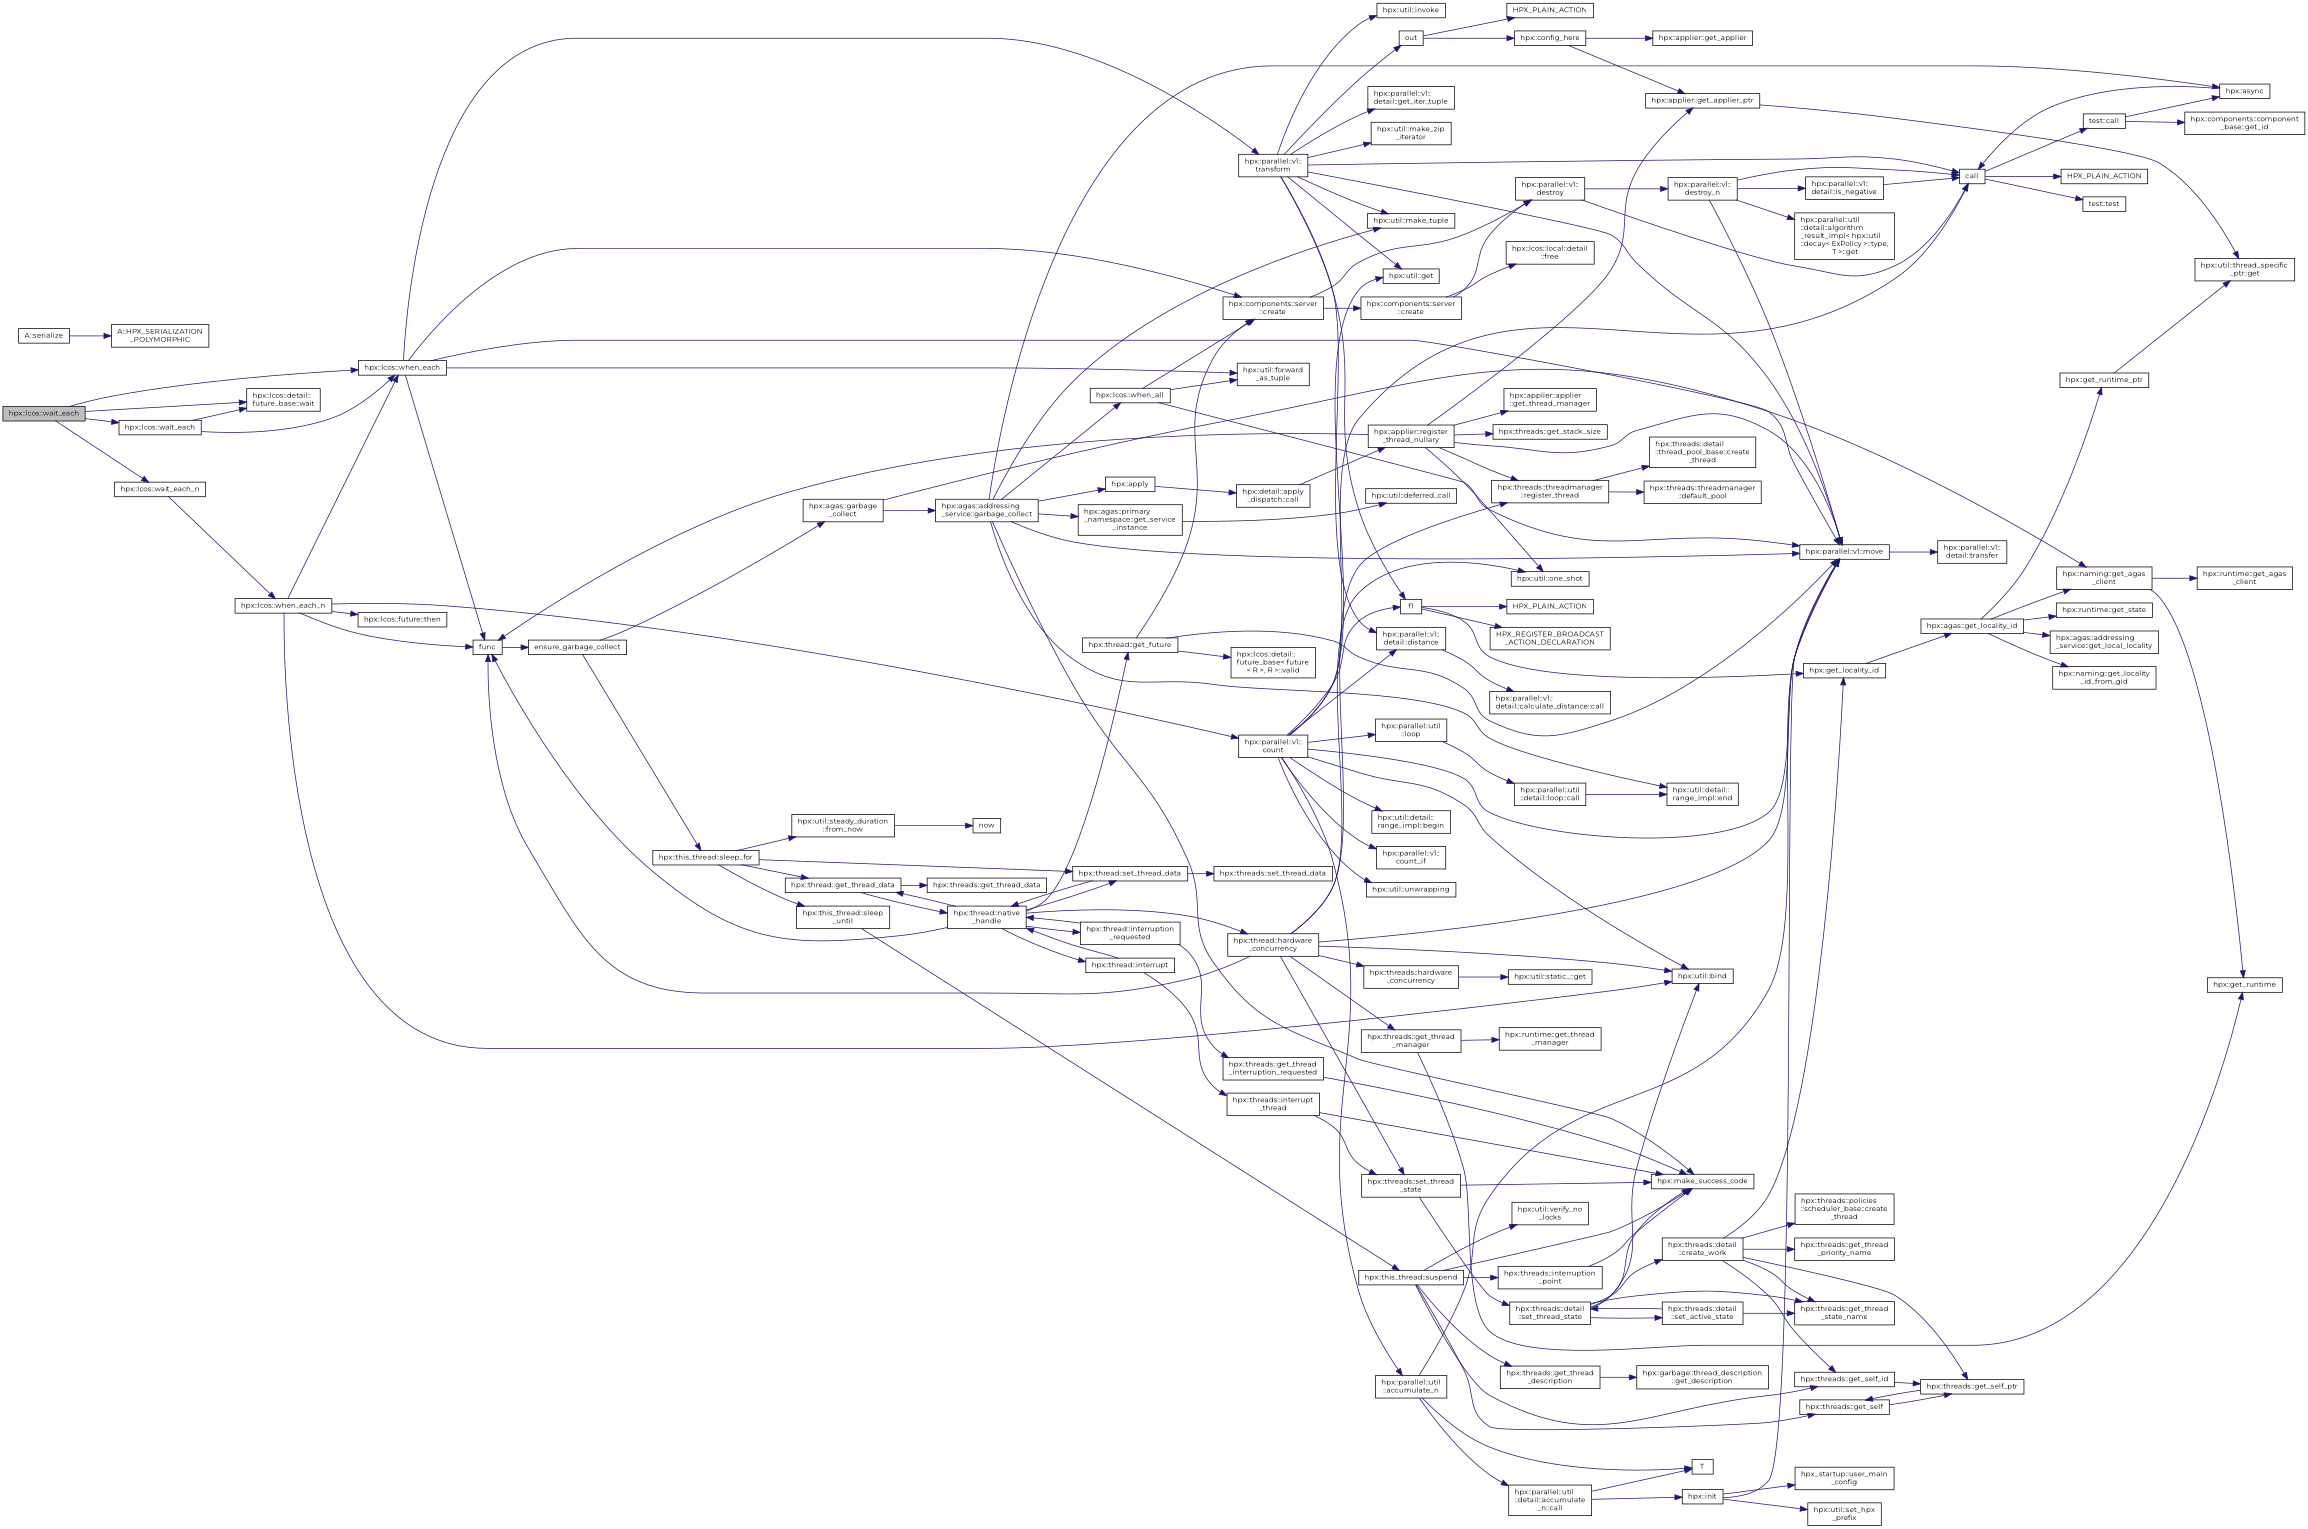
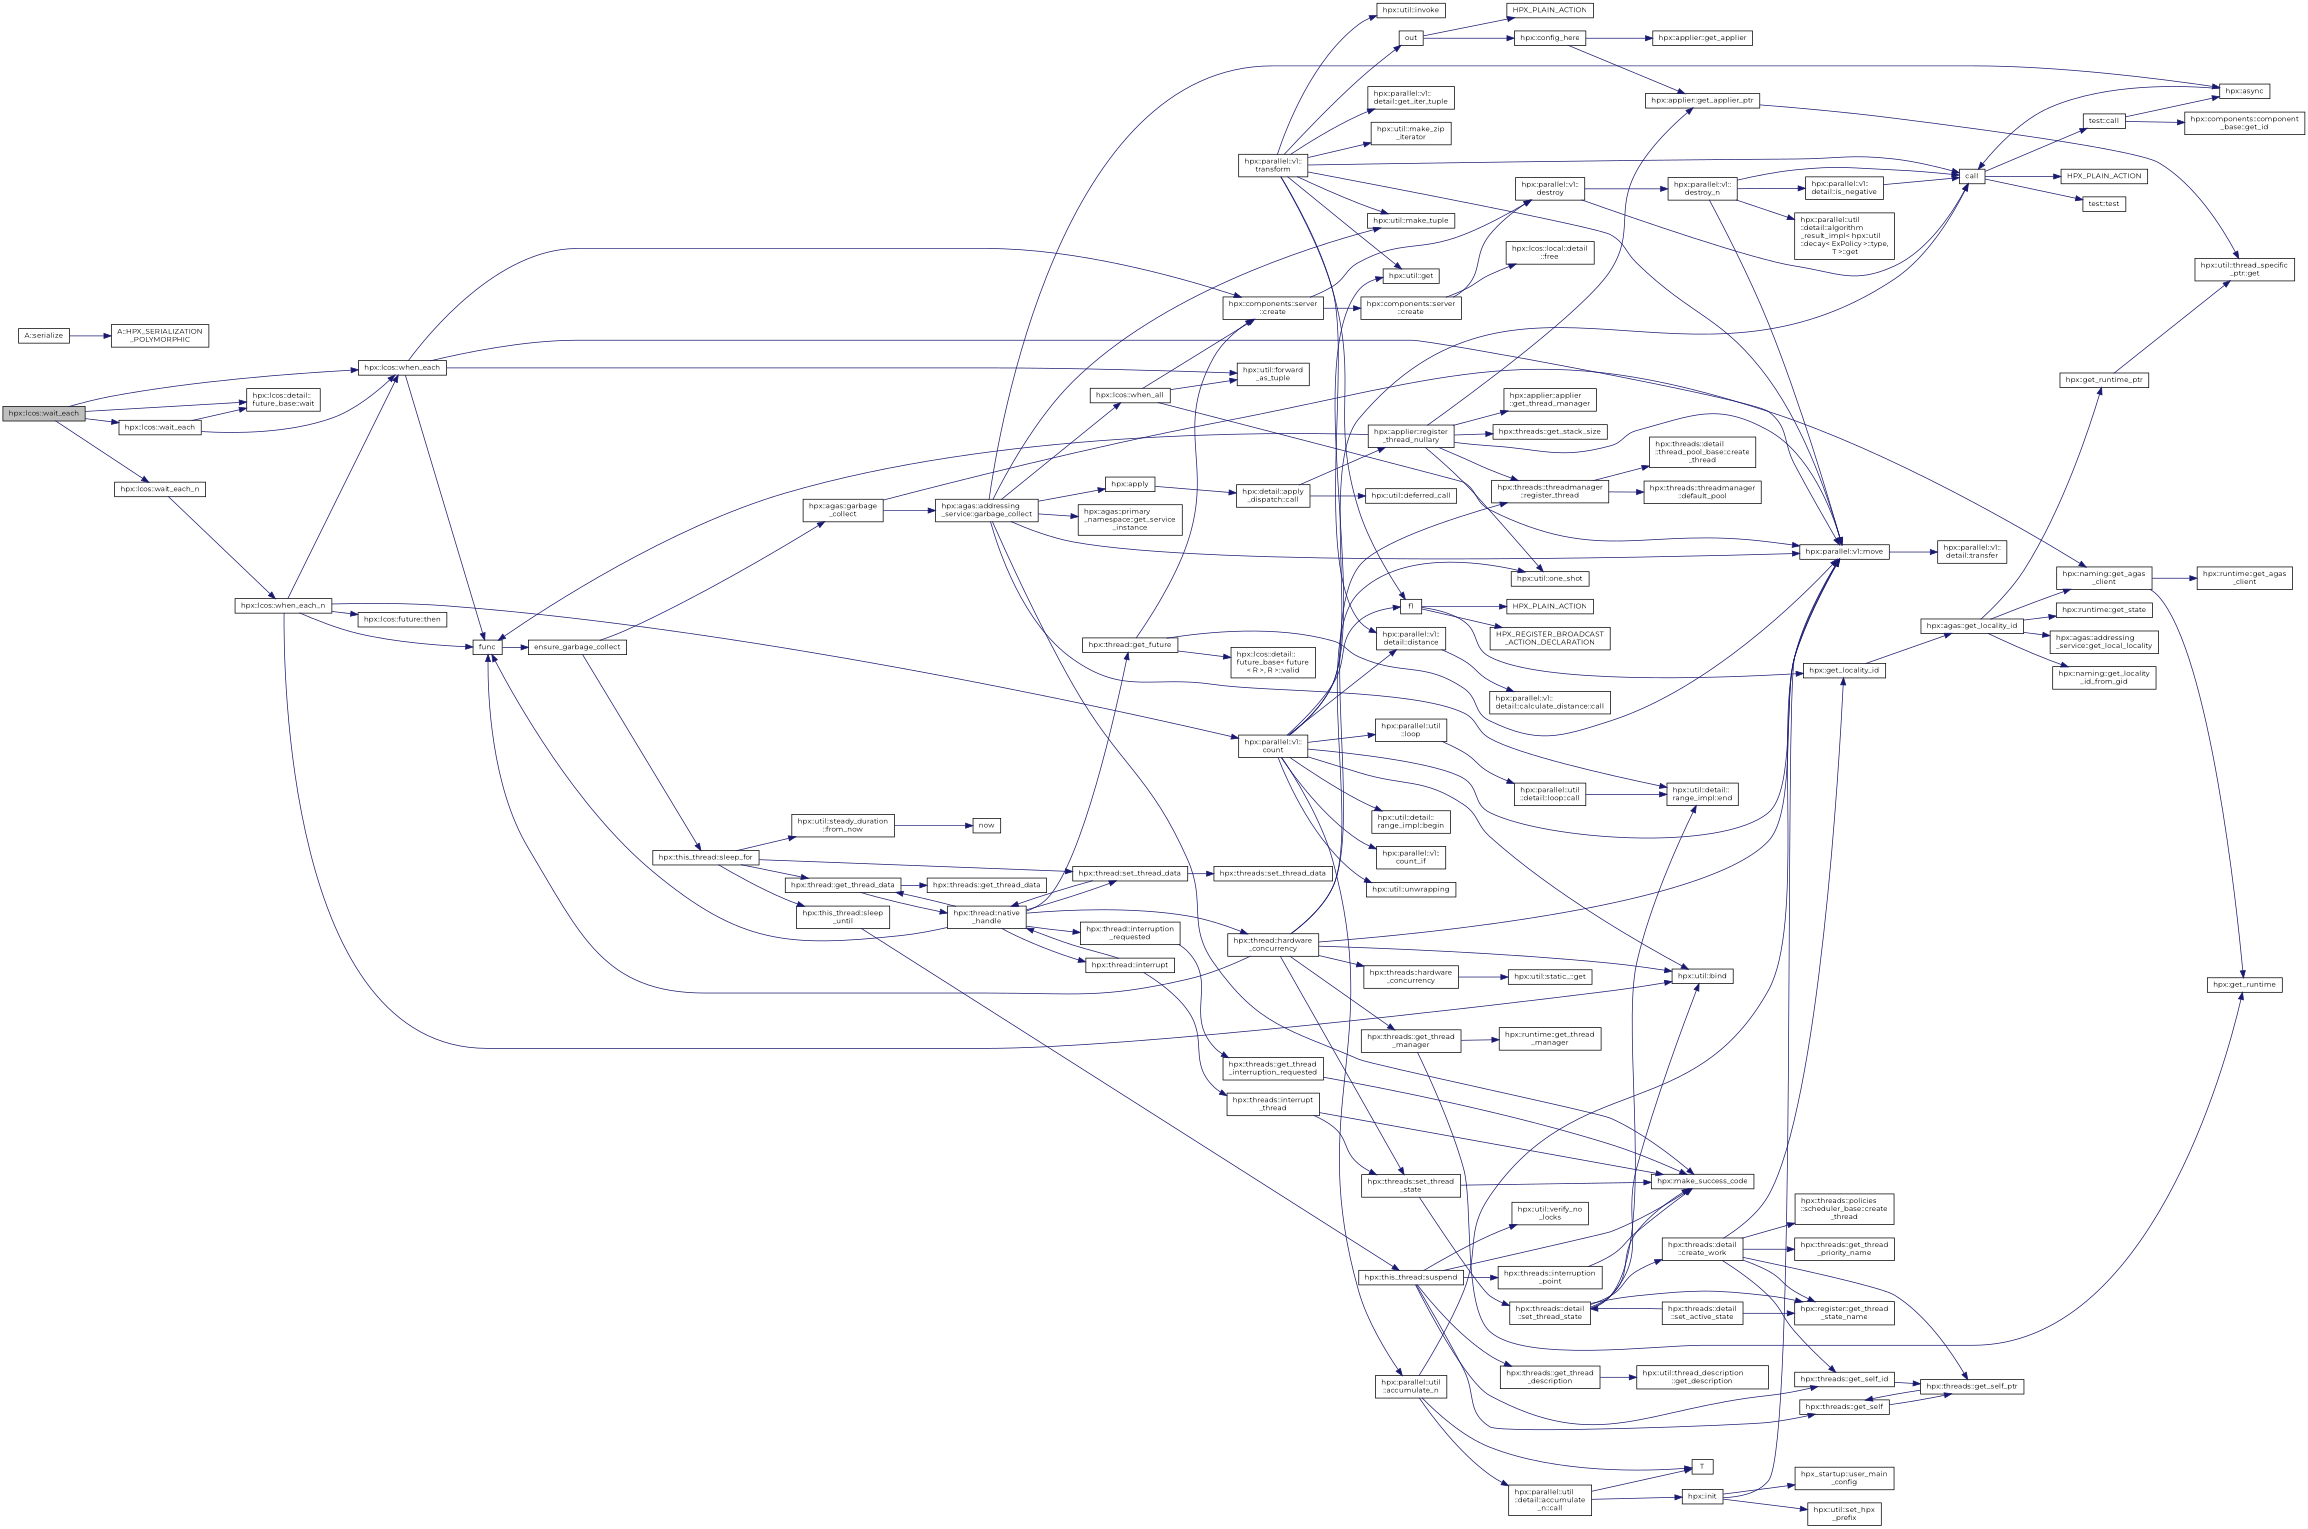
edge "hpx::lcos::when_each" -> "hpx::parallel::v1:: transform": removed
edge "hpx::agas::primary _namespace::get_service _instance" -> "hpx::util::deferred_call": now "hpx::detail::apply _dispatch::call" -> "hpx::util::deferred_call"
edge "hpx::thread::interruption _requested" -> "hpx::thread::native _handle": removed
node "hpx::threads::get_thread _state_name": label "hpx::threads::get_thread _state_name" -> "hpx::register::get_thread _state_name"
edge "hpx::threads::detail ::set_thread_state" -> "hpx::threads::detail ::set_active_state": now "hpx::threads::detail ::set_thread_state" -> "hpx::util::detail:: range_impl::end"
node "hpx::garbage::thread_description ::get_description": label "hpx::garbage::thread_description ::get_description" -> "hpx::util::thread_description ::get_description"
